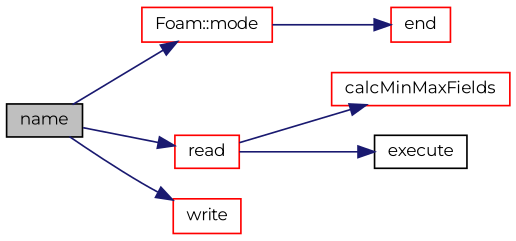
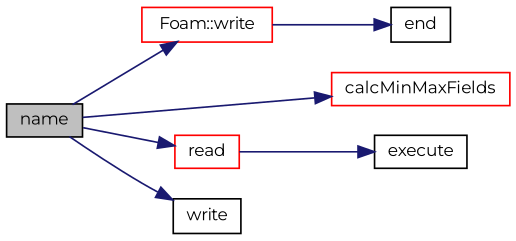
node "Foam::mode": label "Foam::mode" -> "Foam::write"
node "end": color red -> black
edge "read" -> "calcMinMaxFields": now "name" -> "calcMinMaxFields"
node "write": color red -> black
